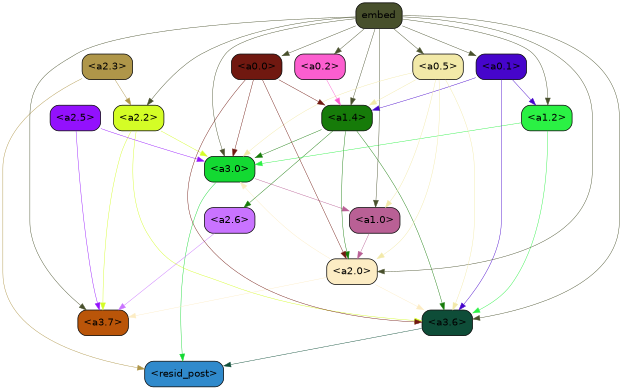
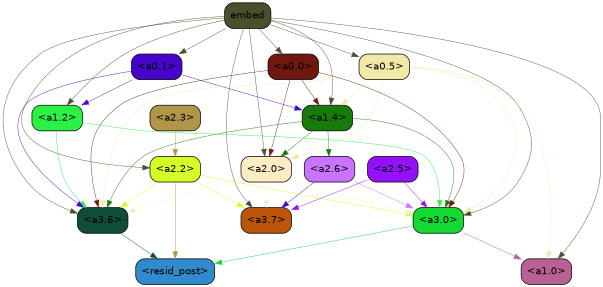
node "<a0.2>": removed
edge "<a2.6>" -> "<a3.0>": added
edge "<a1.0>" -> "<a2.0>": removed
edge "<a2.3>" -> "<resid_post>": now "<a2.2>" -> "<resid_post>"
edge "<a2.6>" -> "<a3.7>": color #c973ff -> #4605cb
